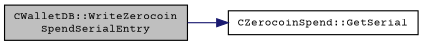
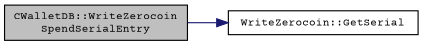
node "CZerocoinSpend::GetSerial": label "CZerocoinSpend::GetSerial" -> "WriteZerocoin::GetSerial"
